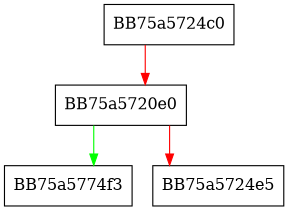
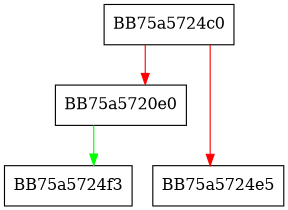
edge "BB75a5720e0" -> "BB75a5724e5": now "BB75a5724c0" -> "BB75a5724e5"
node "BB75a5774f3": label "BB75a5774f3" -> "BB75a5724f3"
